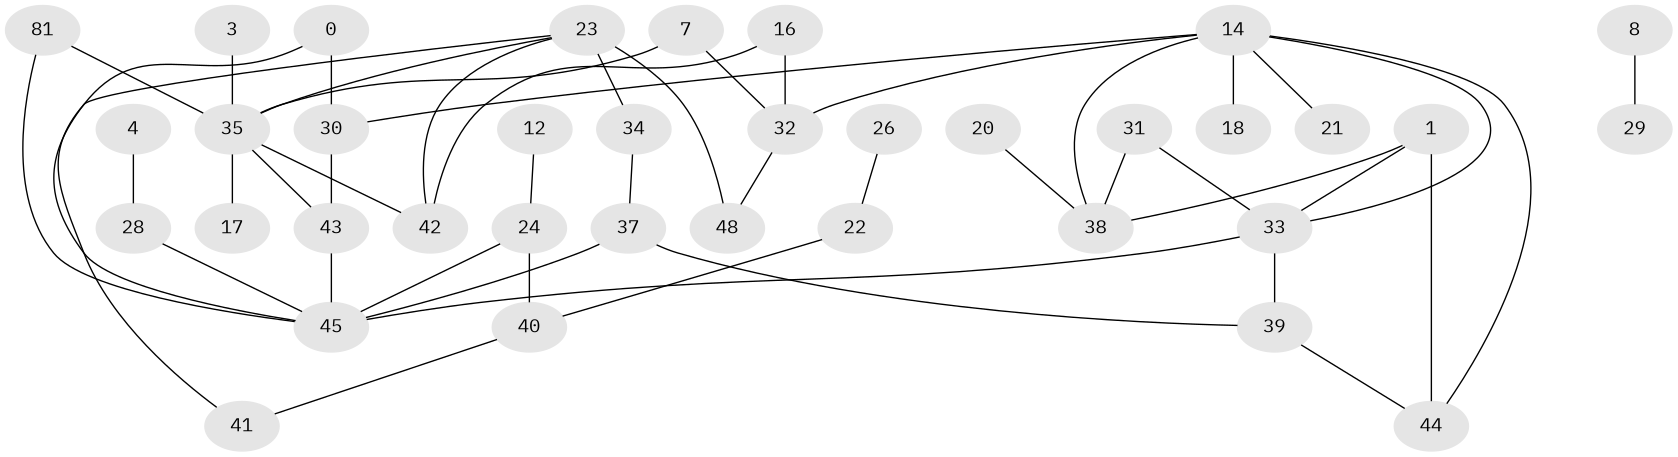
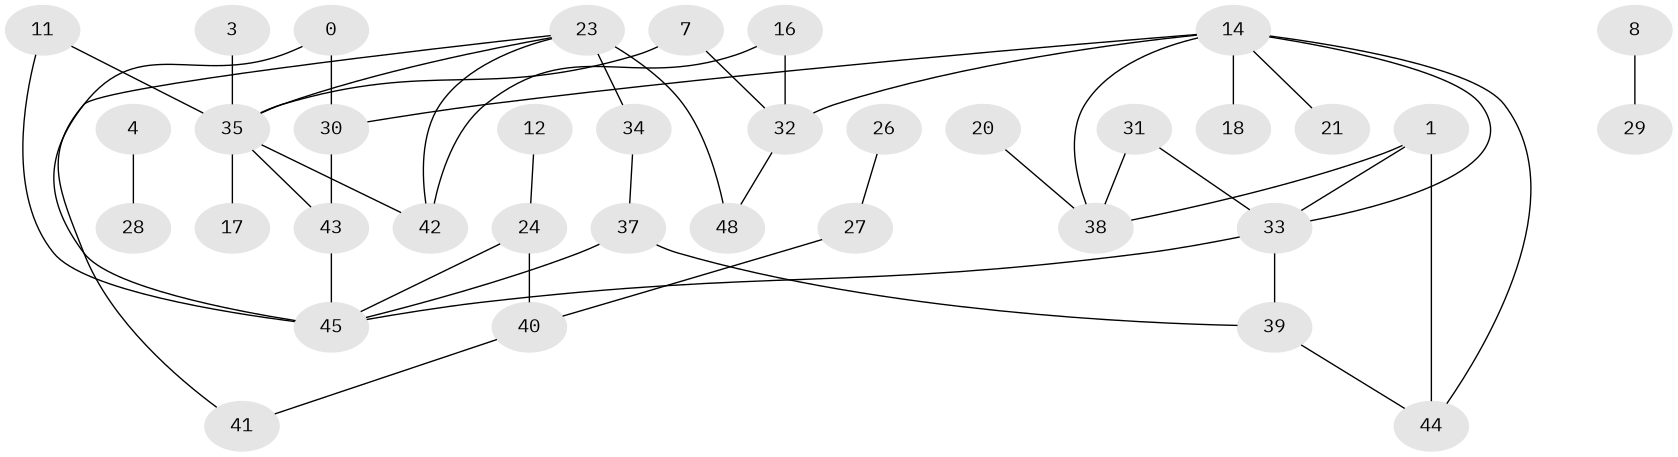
node "81": label "81" -> "11"
node "22": label "22" -> "27"
edge "28" -- "45": removed
